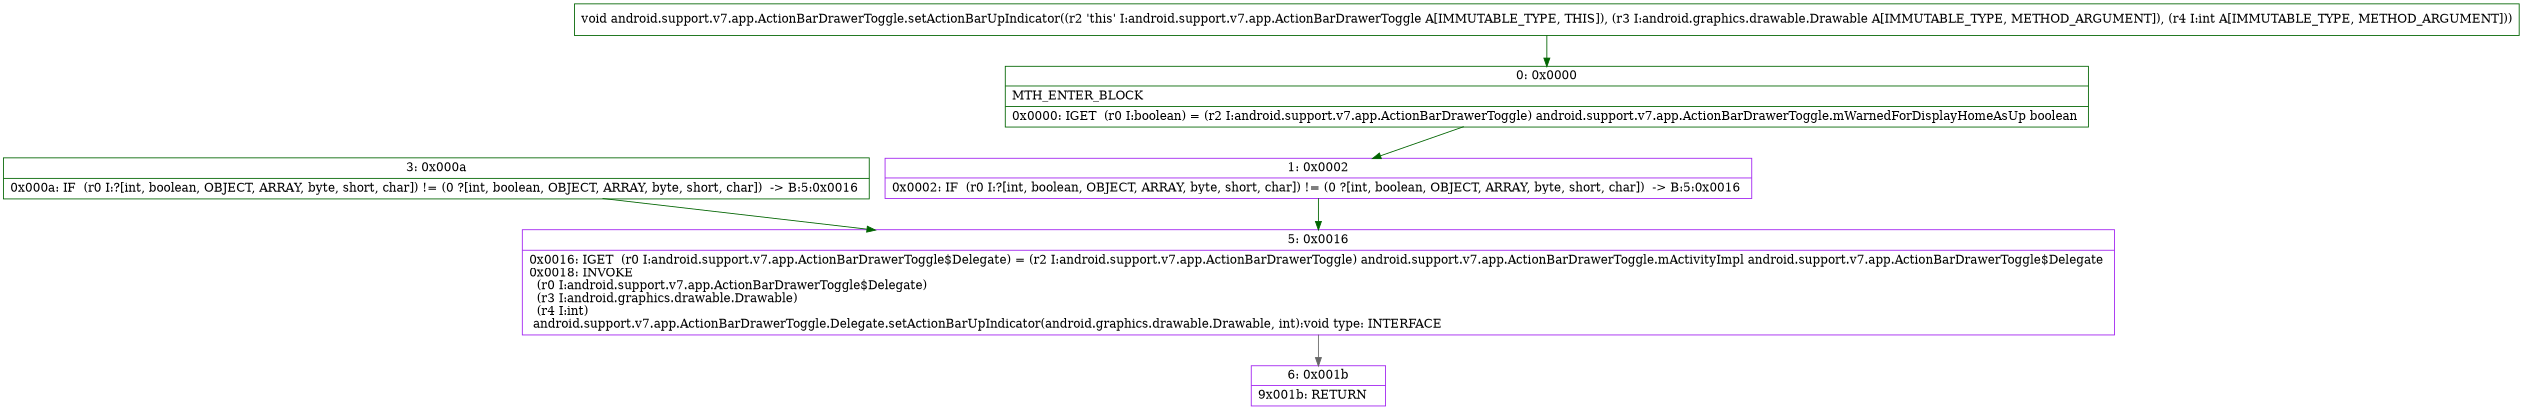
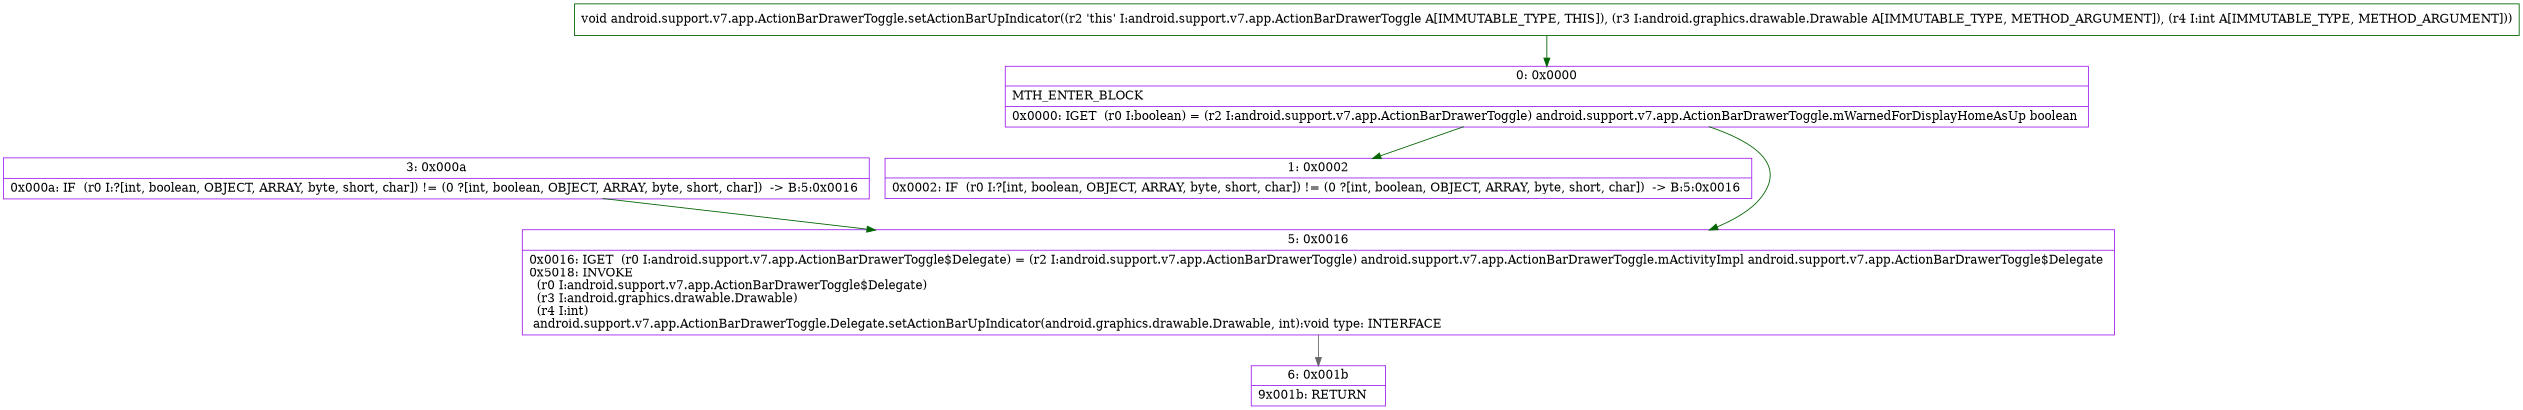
node "0: 0x0000": color darkgreen -> purple
node "3: 0x000a": color darkgreen -> purple
edge "1: 0x0002" -> "5: 0x0016": now "0: 0x0000" -> "5: 0x0016"
node "5: 0x0016": text "0x0018: INVOKE" -> "0x5018: INVOKE"
